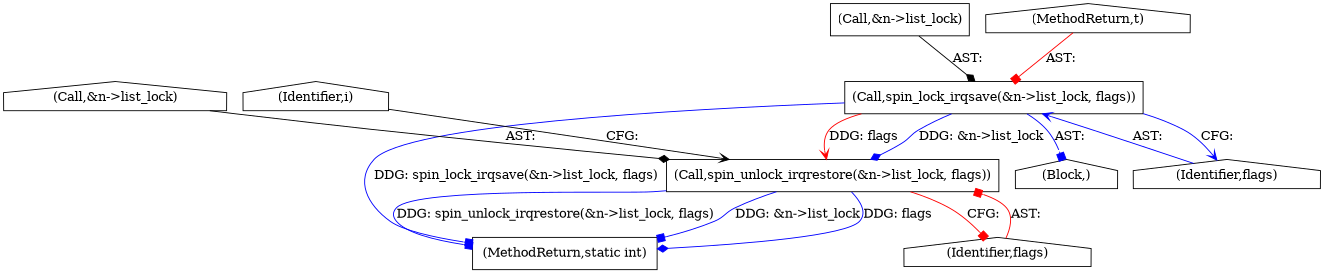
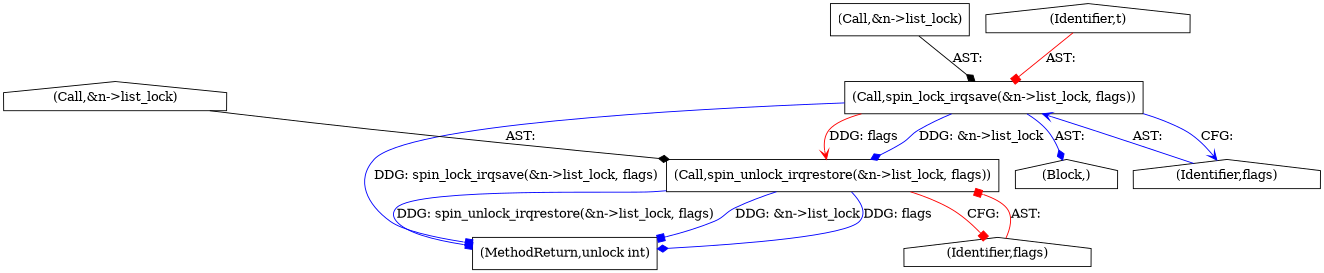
node "(MethodReturn,t)": label "(MethodReturn,t)" -> "(Identifier,t)"
node "(Identifier,i)": removed
edge "(Call,spin_lock_irqsave(&n->list_lock, flags))" -> "(Block,)": arrowhead box -> diamond
node "(MethodReturn,static int)": label "(MethodReturn,static int)" -> "(MethodReturn,unlock int)"
